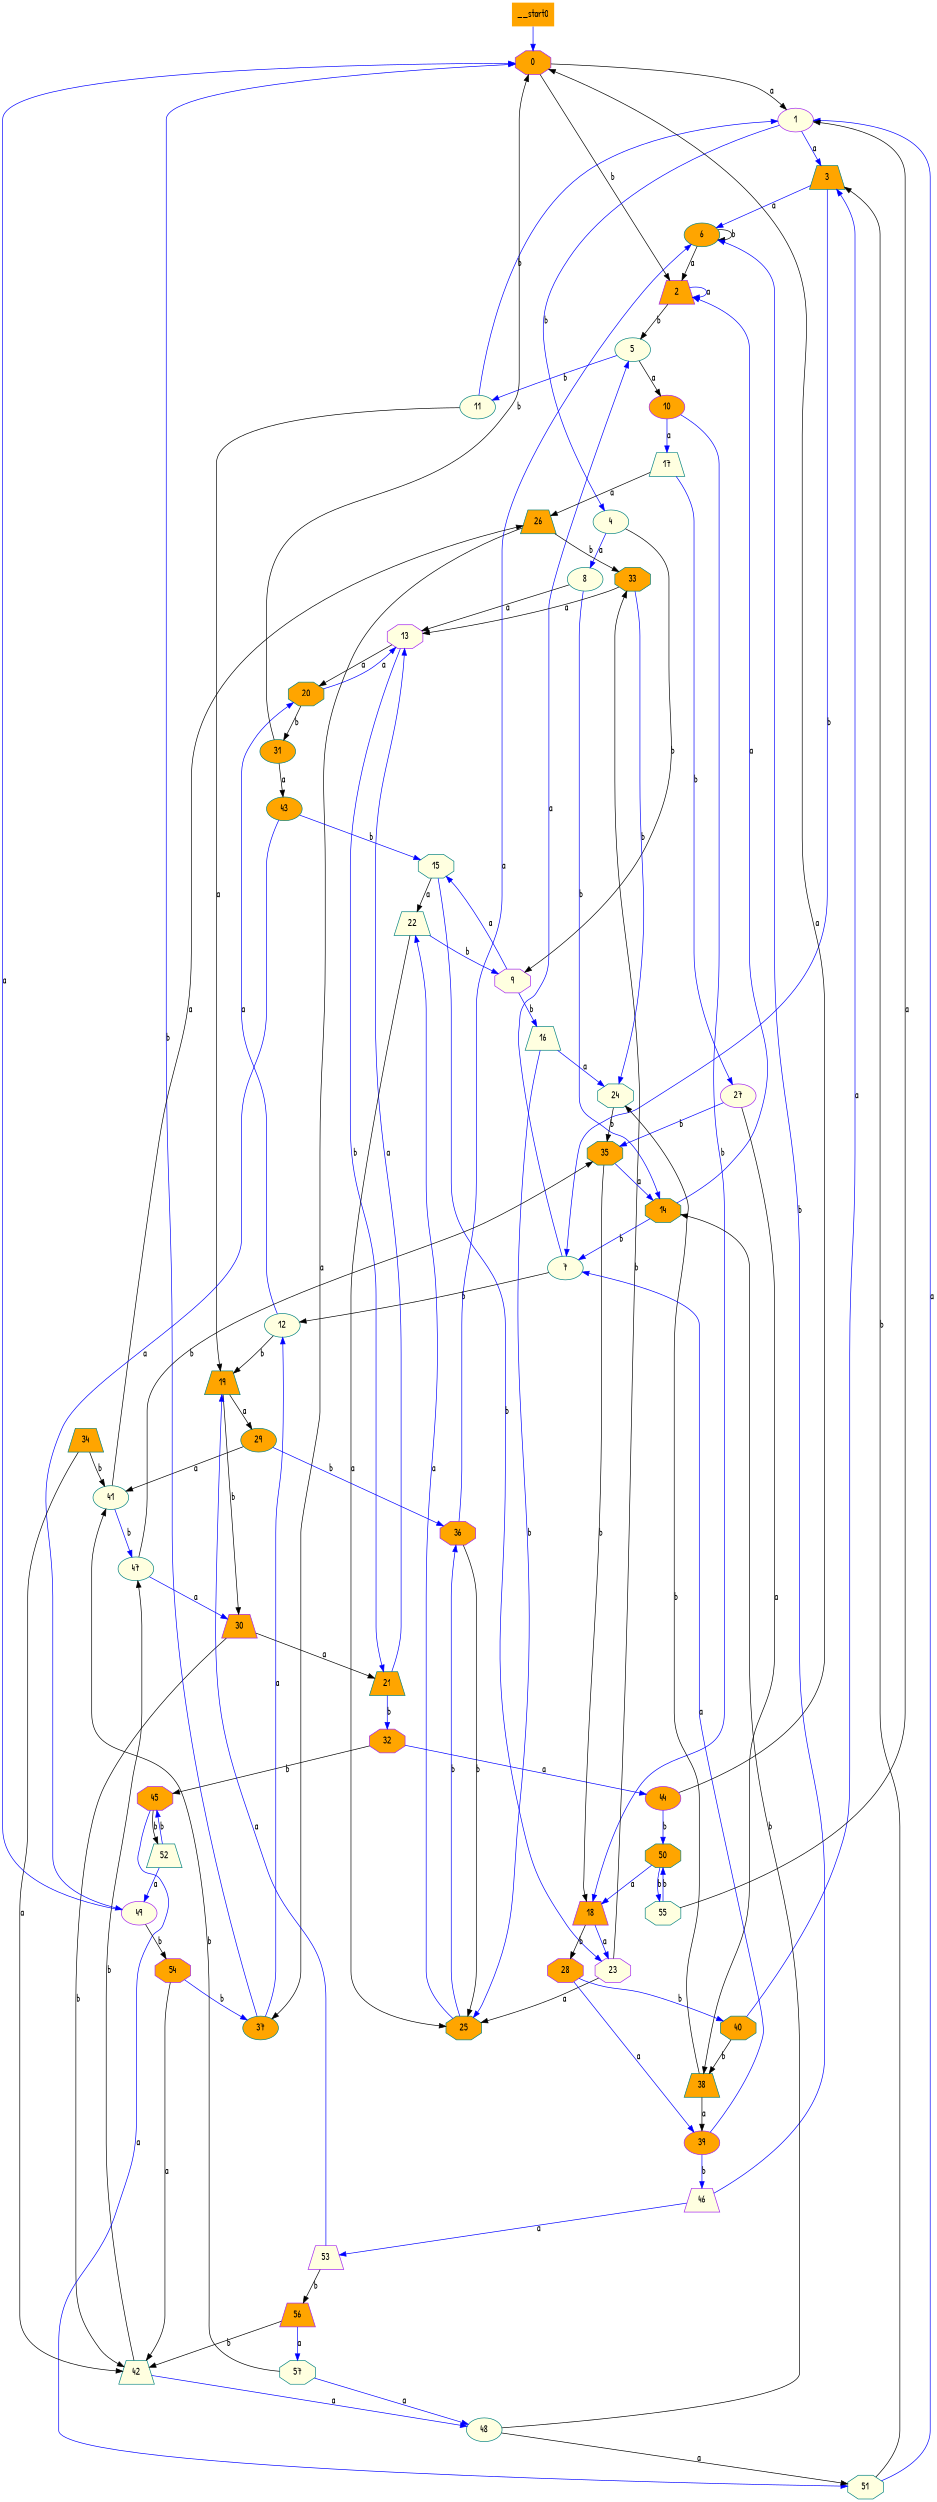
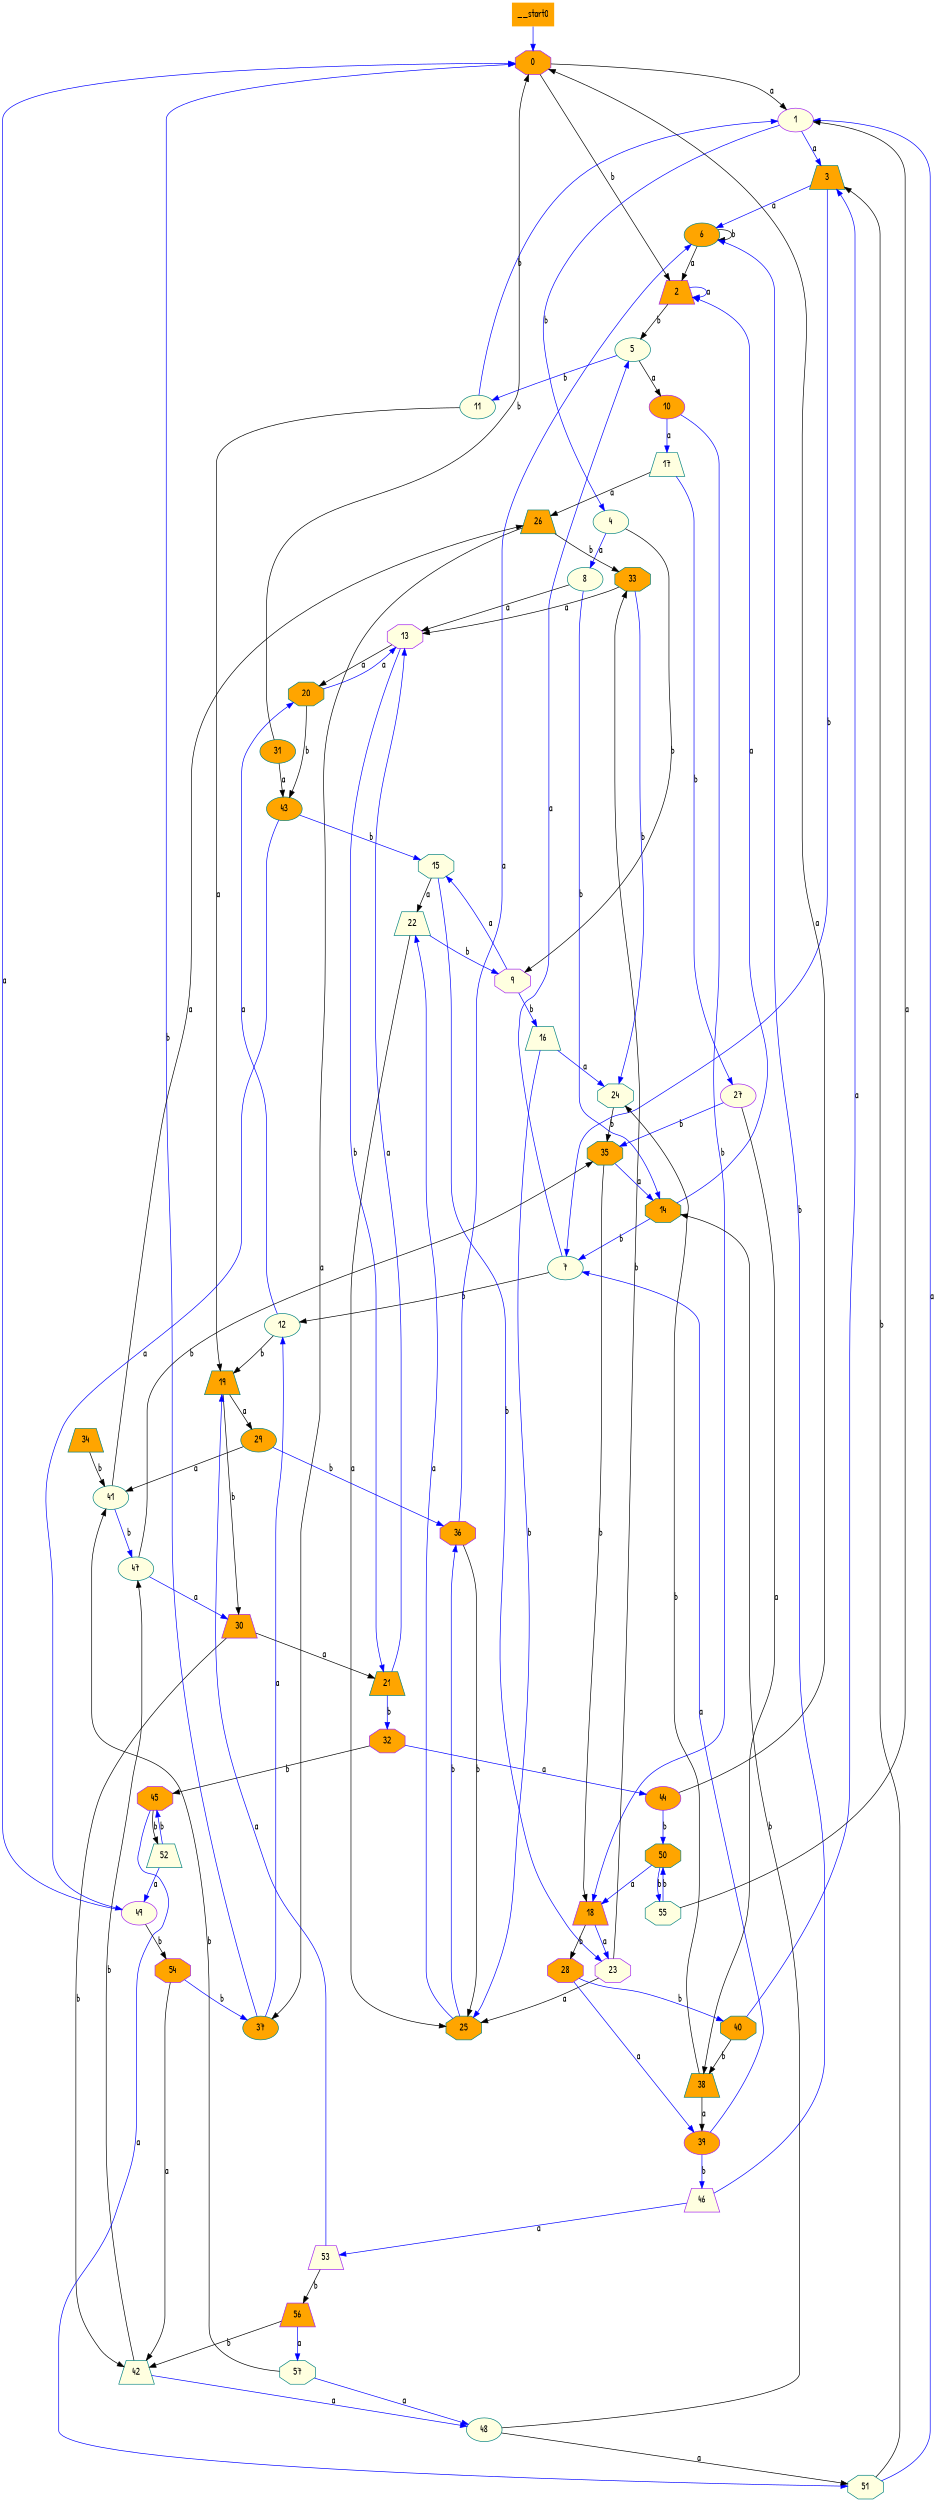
edge "20" -> "31": now "20" -> "43"
edge "34" -> "42": removed, label "a"
